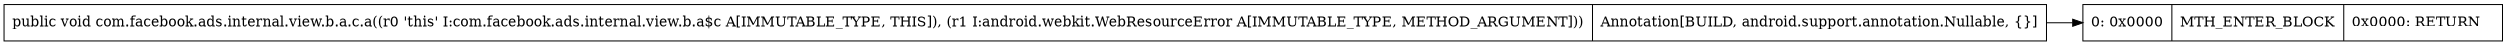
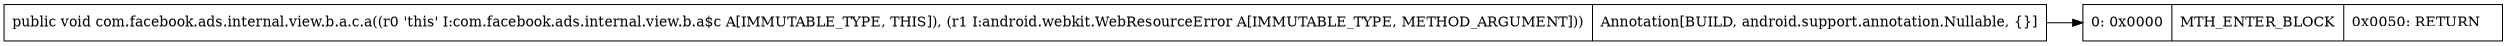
node "0: 0x0000": text "0x0000: RETURN" -> "0x0050: RETURN"
